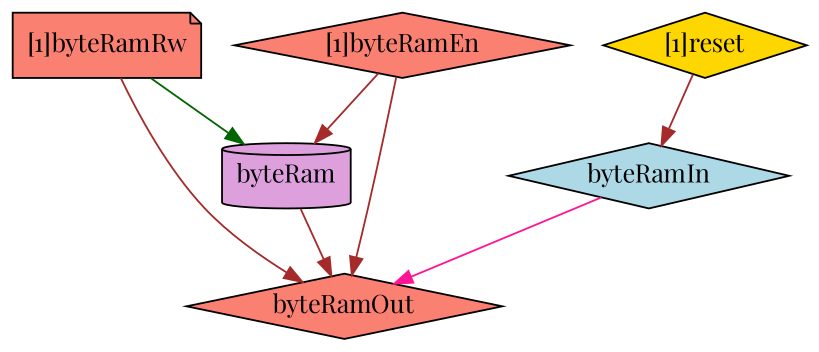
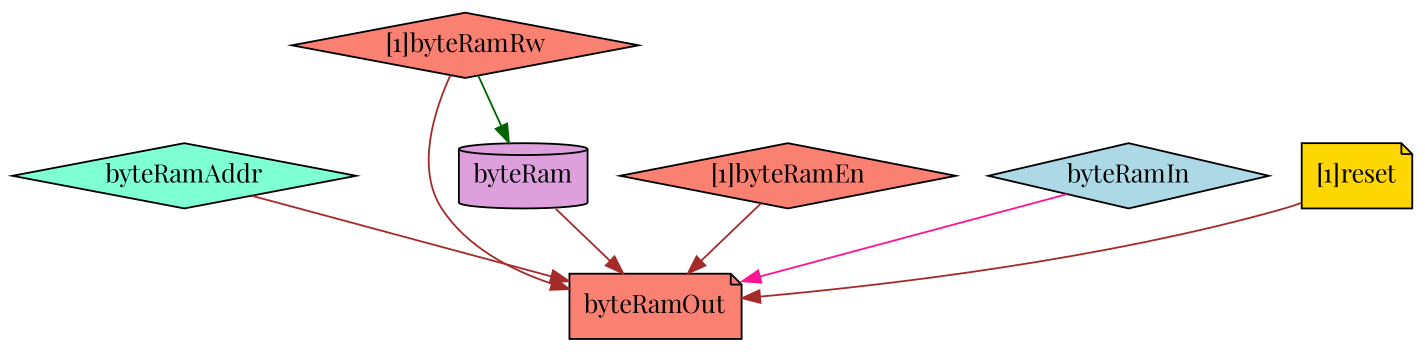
node "[1]byteRamRw": shape note -> diamond
node "[1]reset": shape diamond -> note
edge "[1]byteRamEn" -> "byteRam": removed
edge "[1]reset" -> "byteRamIn": now "[1]reset" -> "byteRamOut"
node "byteRamAddr": added
node "byteRamOut": shape diamond -> note
